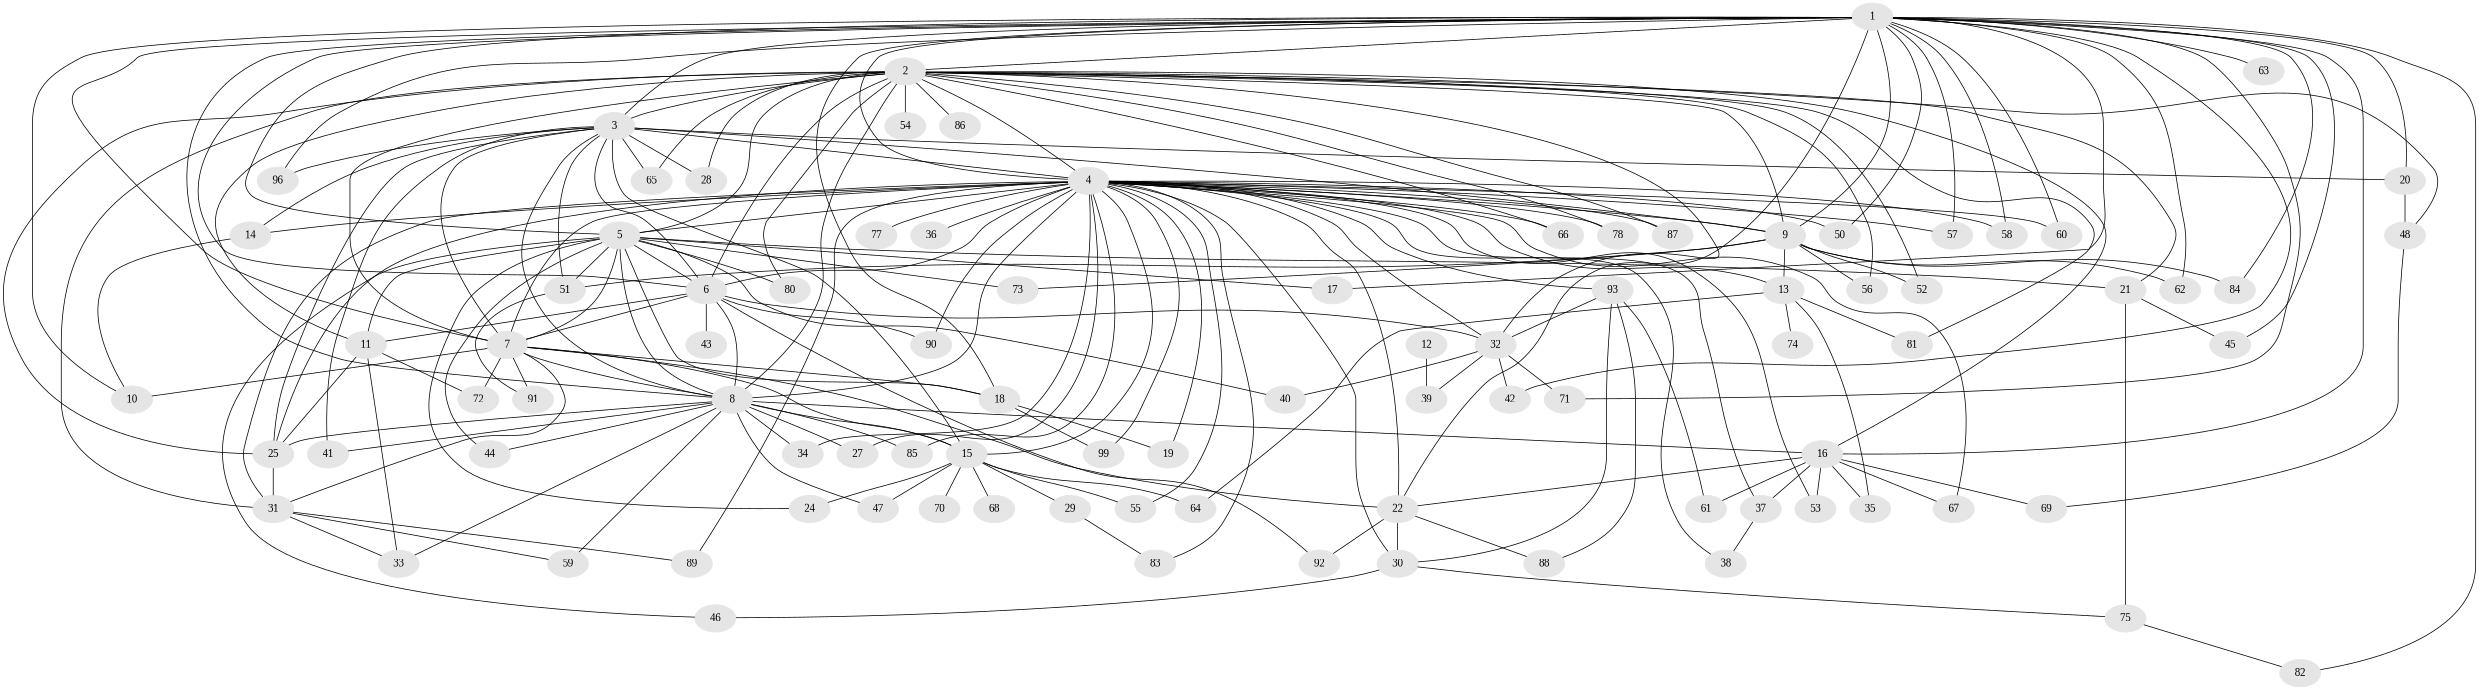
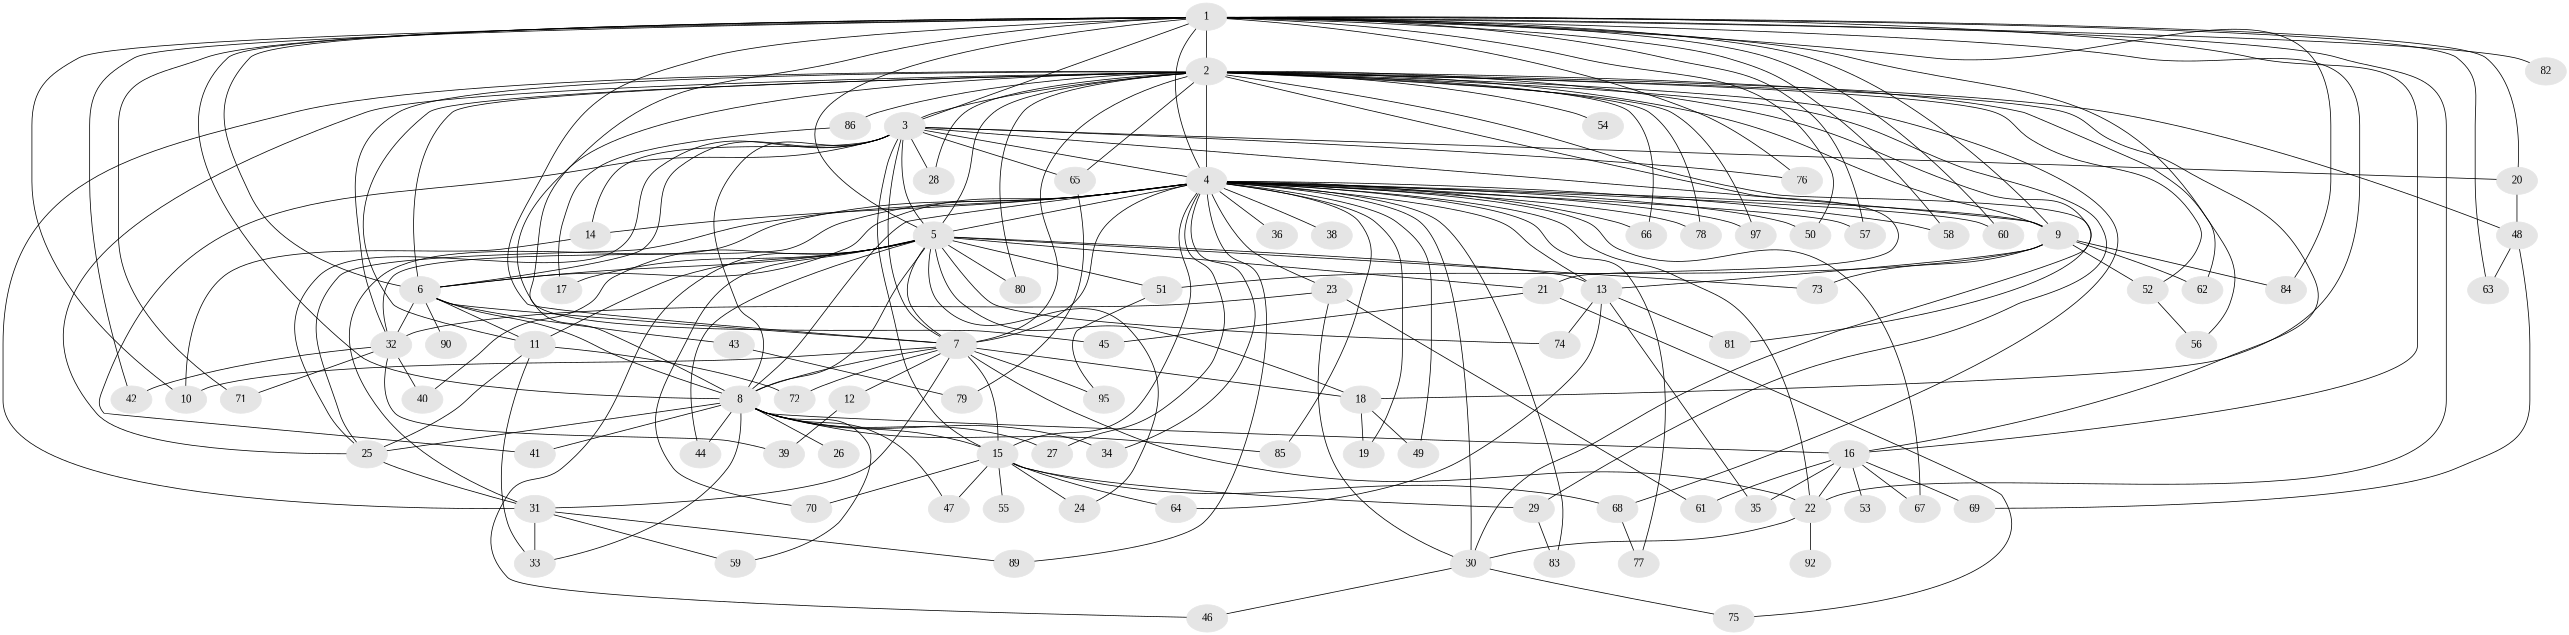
edge "2" -- "68": added
edge "2" -- "29": added
node "96": label "96" -> "76"
edge "3" -- "51": now "3" -- "5"
edge "2" -- "30": added
node "87": label "87" -> "97"
edge "4" -- "53": removed
edge "4" -- "90": removed
edge "5" -- "13": added
edge "1" -- "17": now "86" -- "17"
edge "9" -- "56": now "52" -- "56"
edge "48" -- "63": added
node "93": label "93" -> "23"
edge "4" -- "55": removed
edge "5" -- "74": added
edge "5" -- "70": added
edge "7" -- "12": added
node "91": label "91" -> "95"
node "79": added
edge "6" -- "92": removed
node "26": added
node "99": label "99" -> "49"
node "37": removed
edge "68" -- "77": added
node "88": removed
edge "75" -- "82": removed
